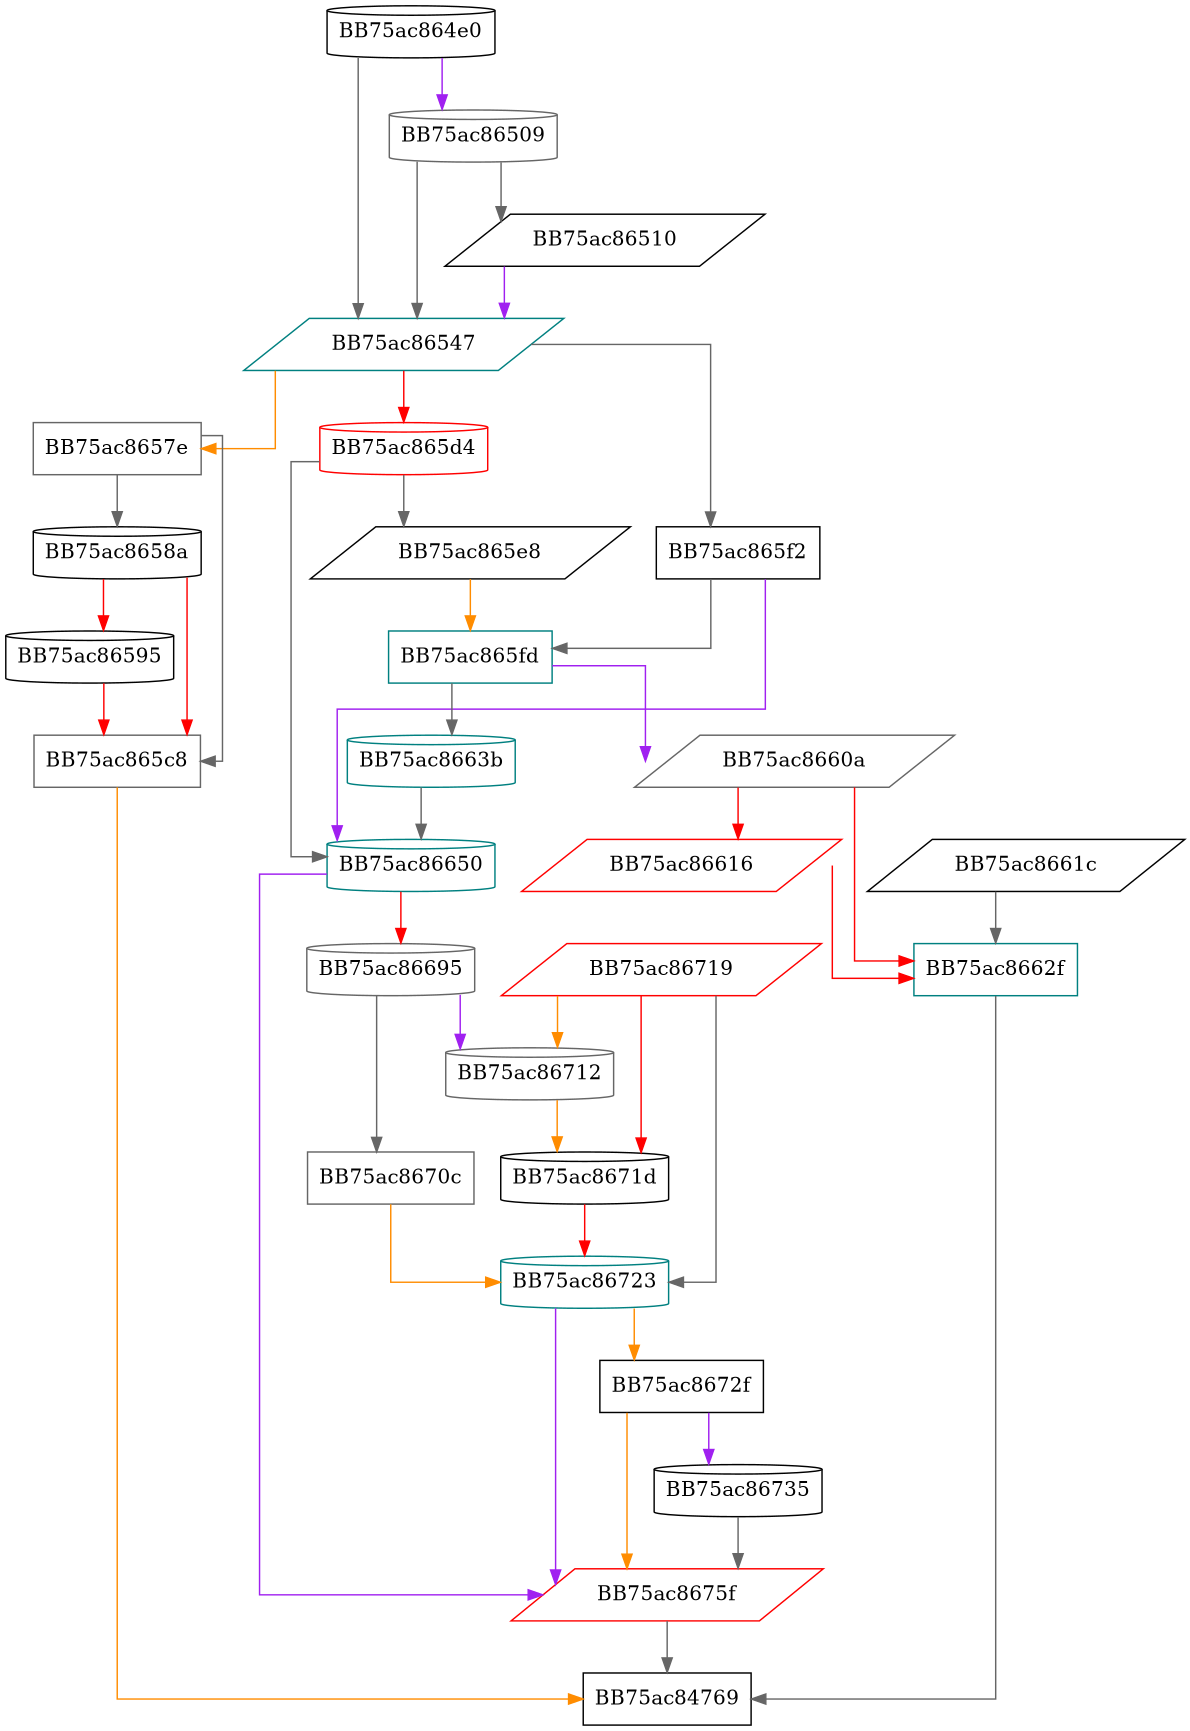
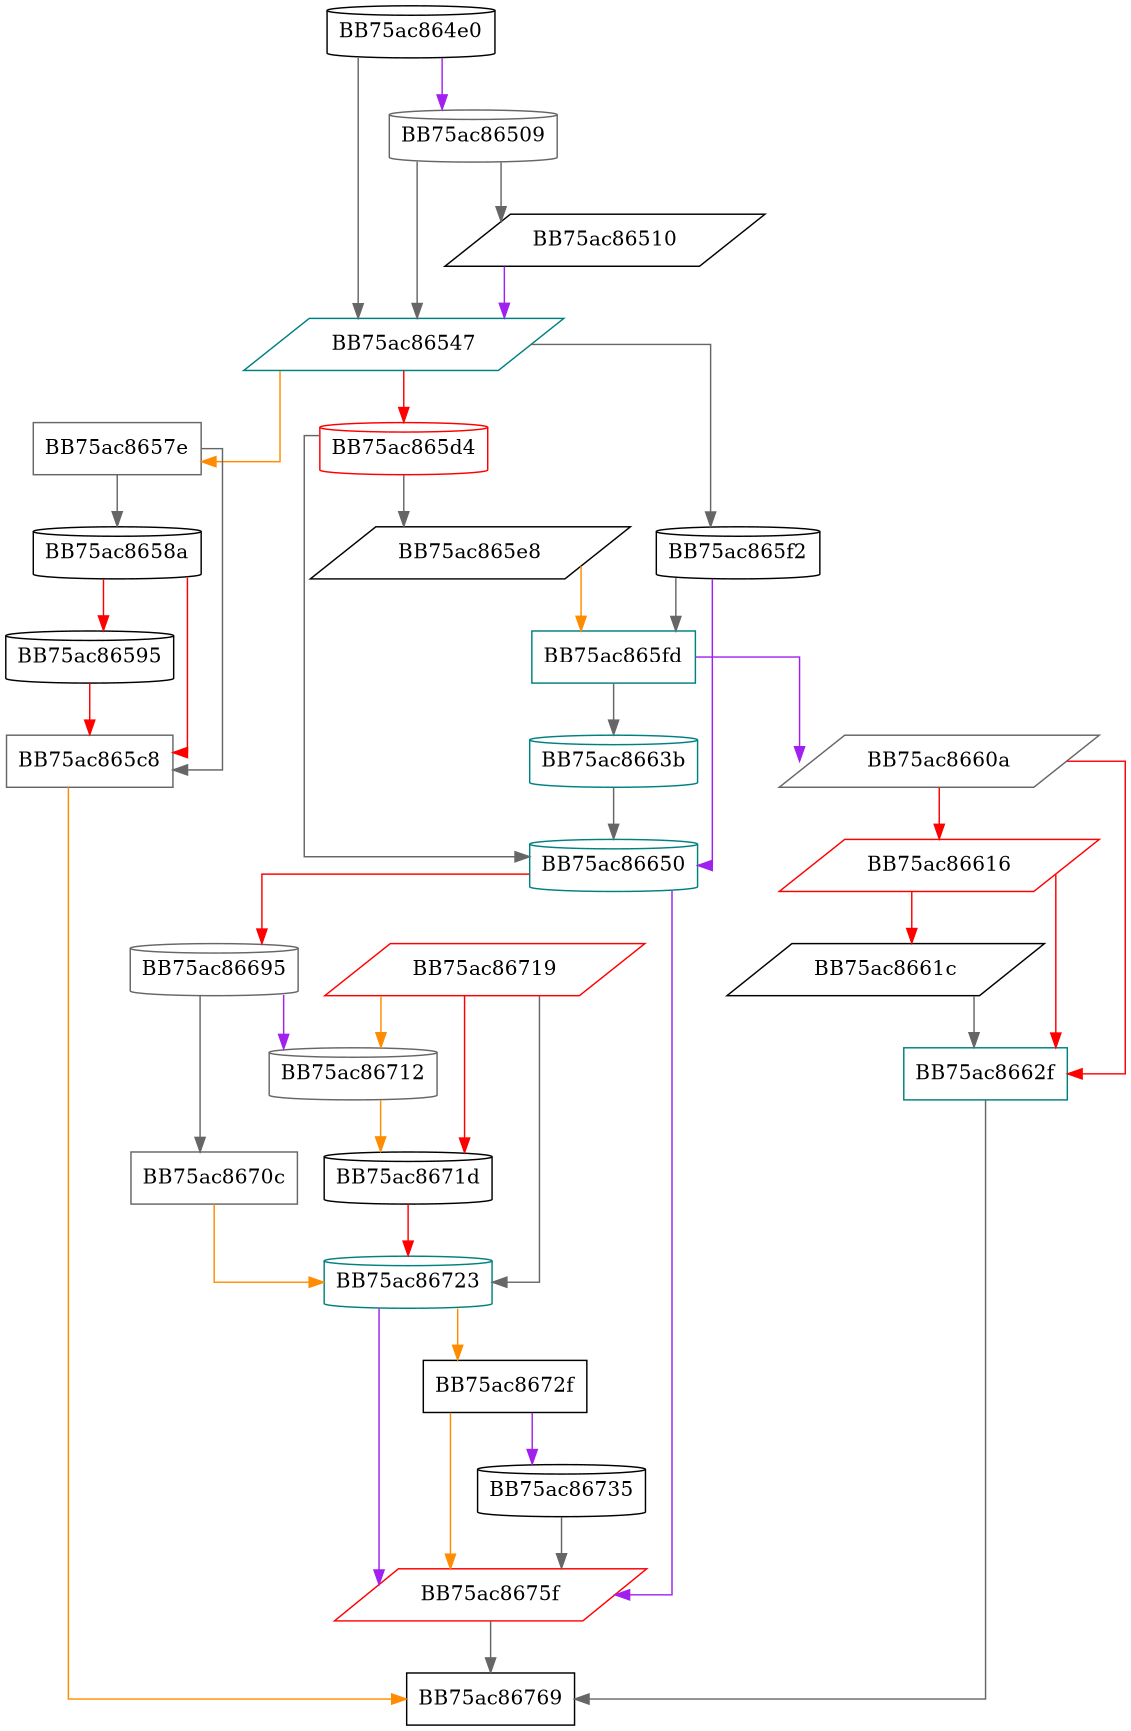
node "BB75ac865f2": shape box -> cylinder
edge "BB75ac86616" -> "BB75ac8661c": added
node "BB75ac84769": label "BB75ac84769" -> "BB75ac86769"
